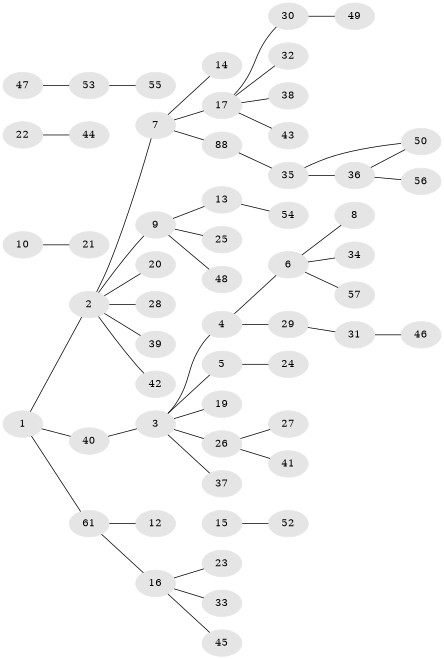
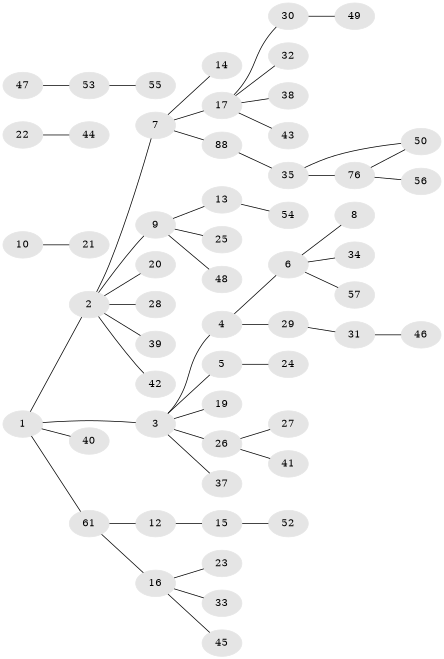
node "36": label "36" -> "76"
edge "3" -- "40": now "3" -- "1"
edge "12" -- "15": added
